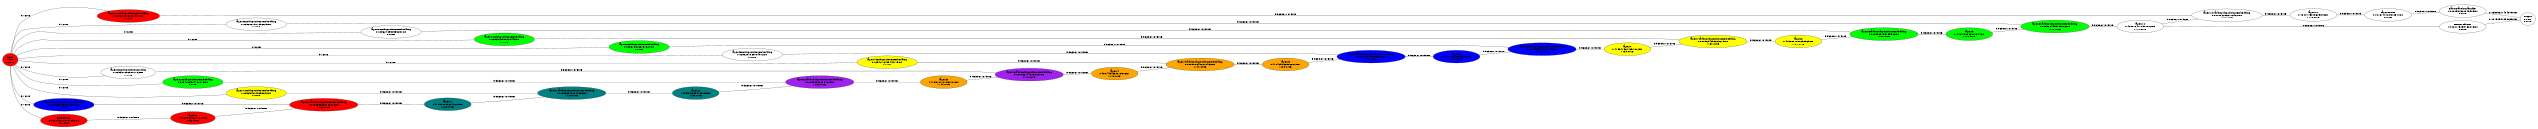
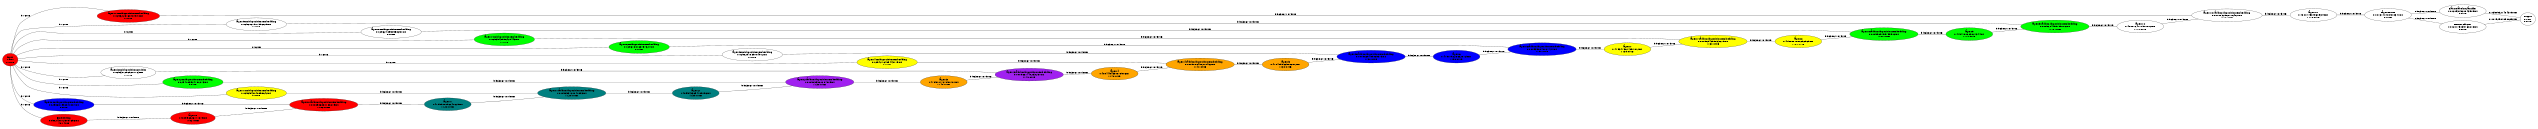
edge "layer_10 0.4800764770507812ms 1170.0MB" -- "Box_Predictor 0.0020175039768218ms 0.0MB": now "Layer_Norm 0.0013140480518341ms 0.0MB" -- "Box_Predictor 0.0020175039768218ms 0.0MB"
